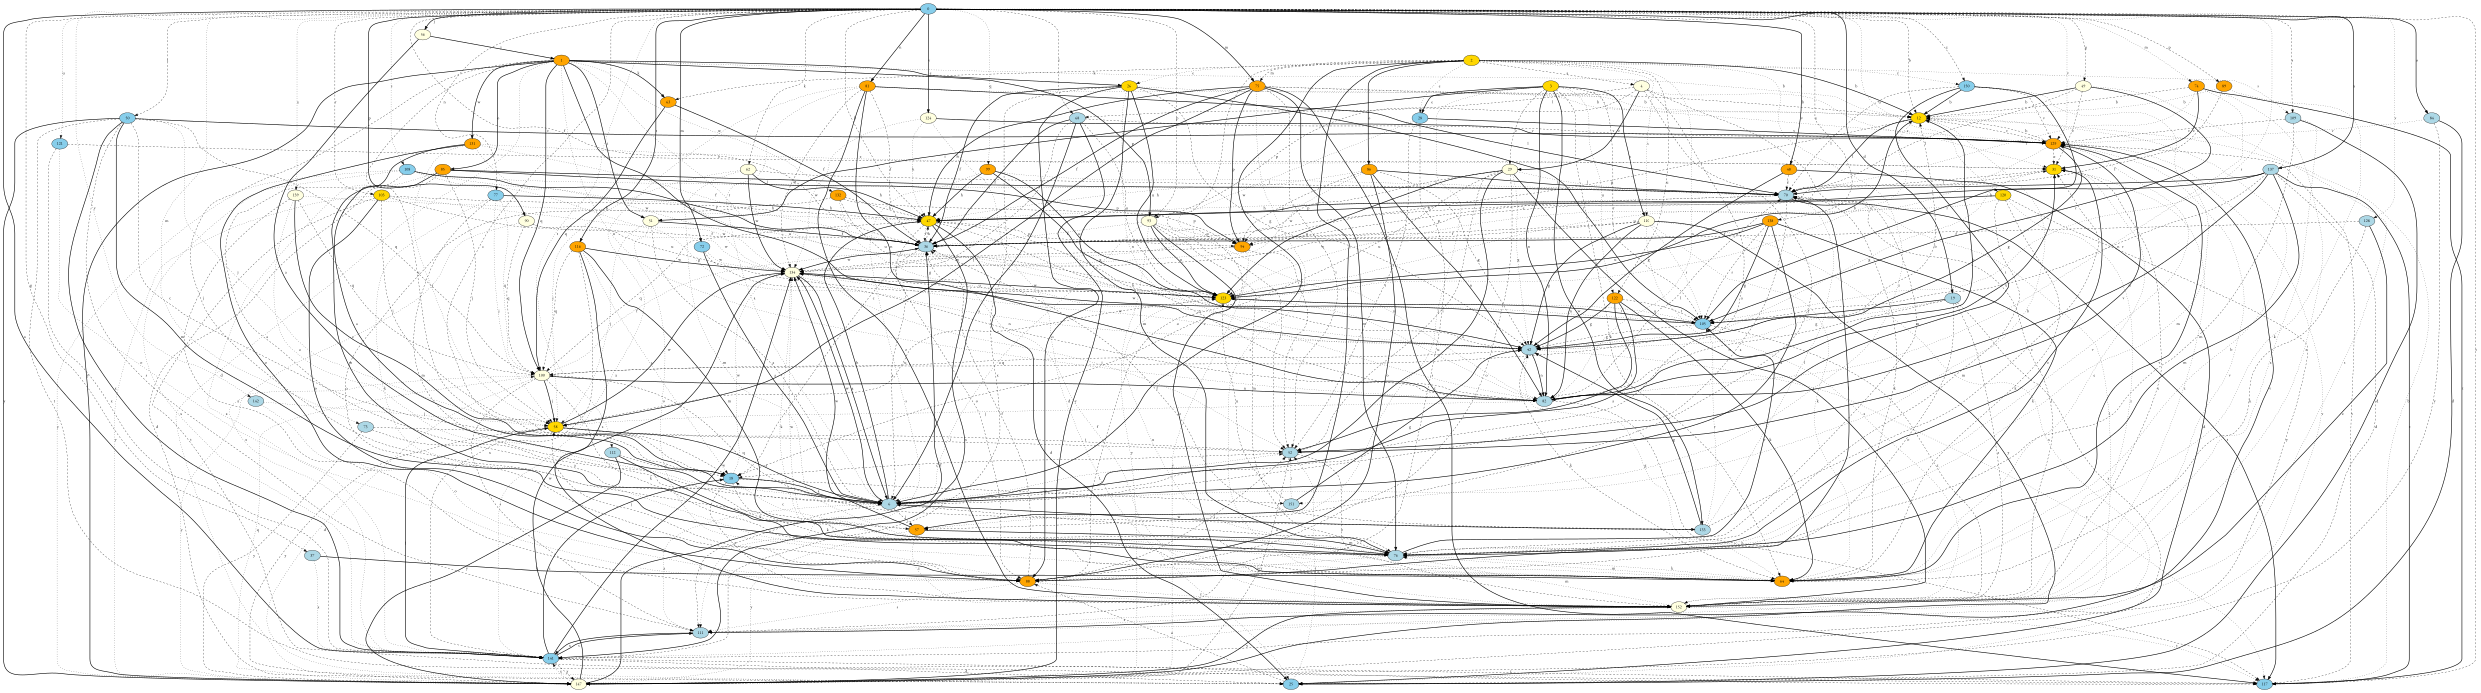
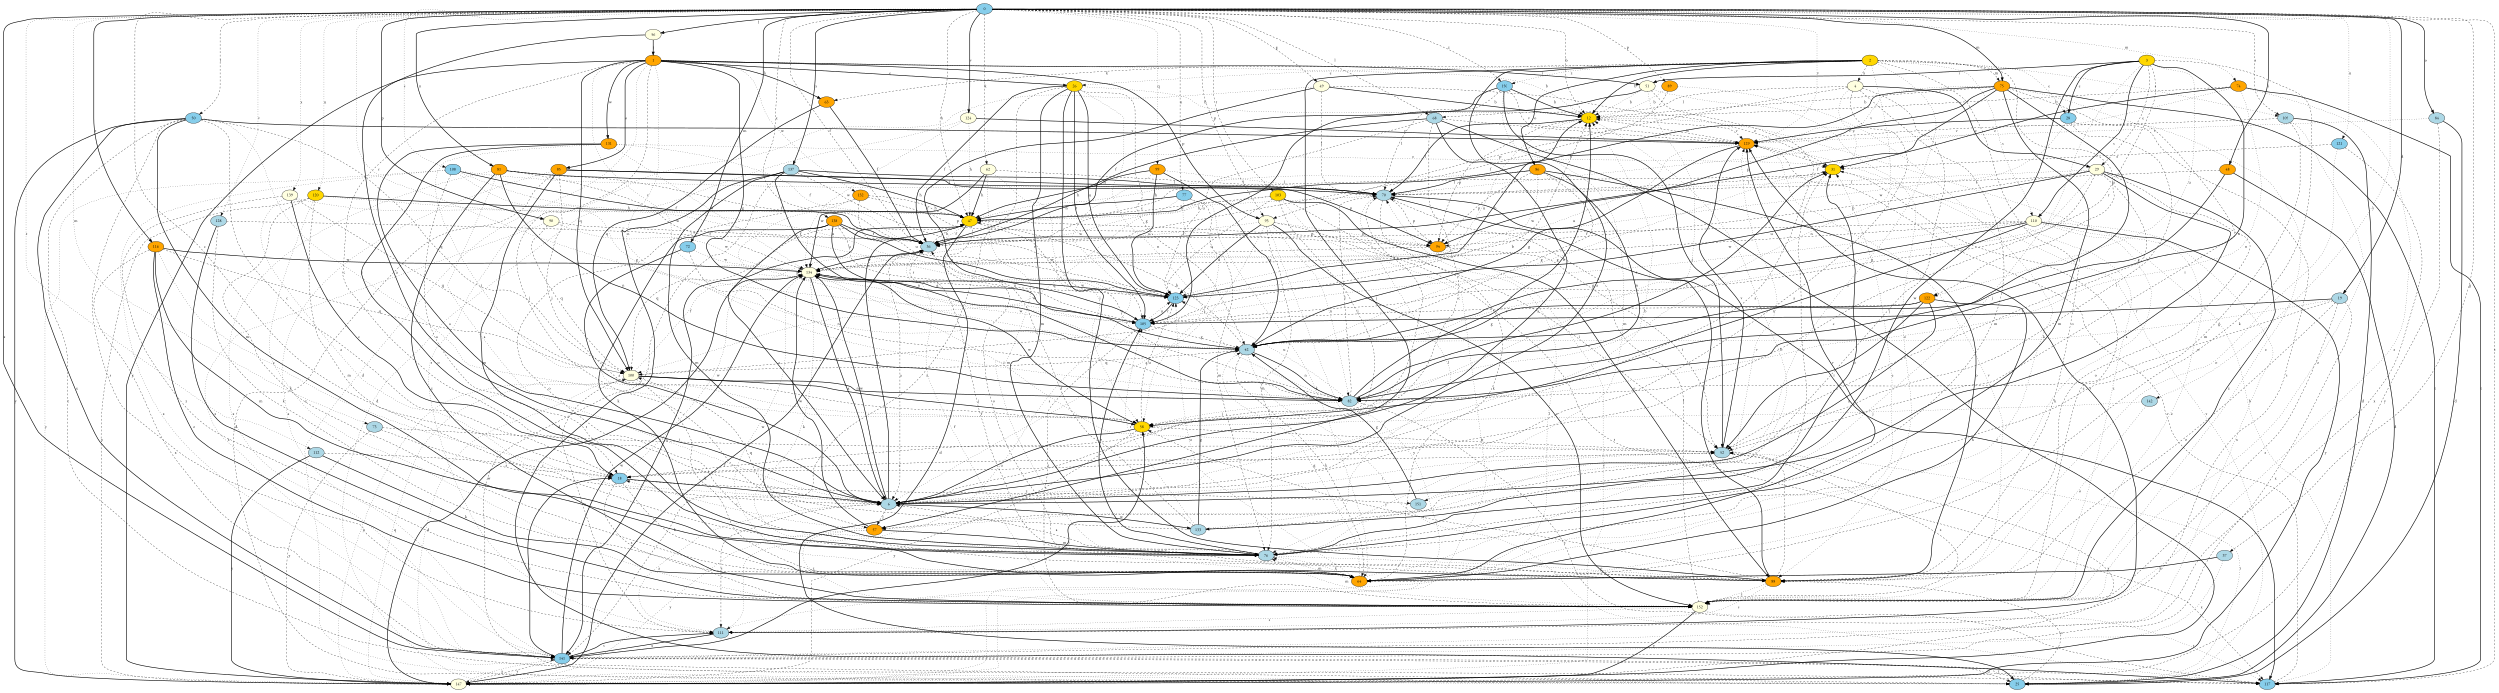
edge "81" -> "12": now "51" -> "12"
node "123": fillcolor gold -> skyblue
edge "151" -> "123": removed, label "u"
